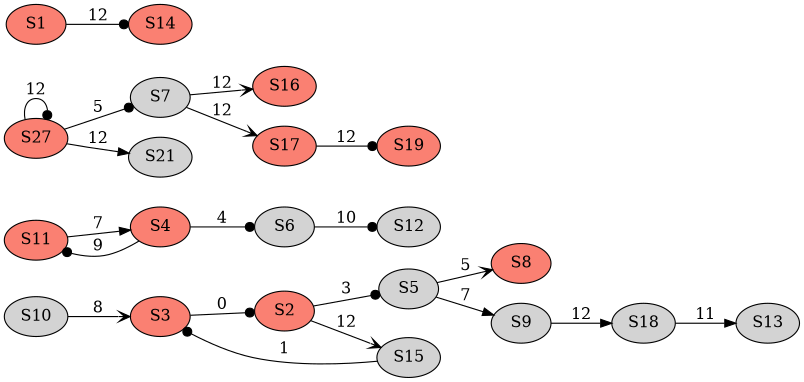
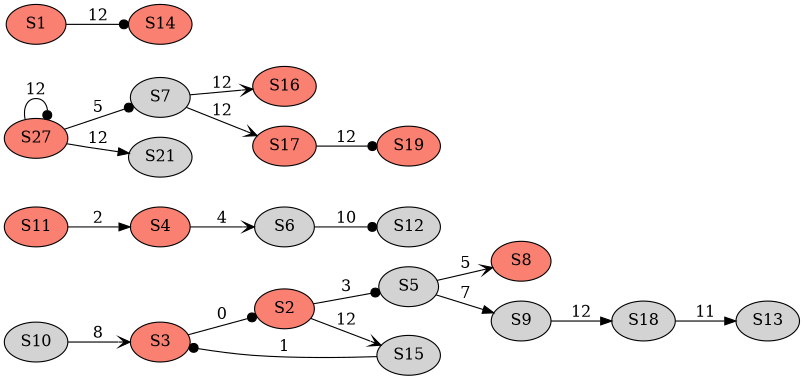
edge "S11" -> "S4": label "7" -> "2"
edge "S4" -> "S6": arrowhead dot -> vee
edge "S4" -> "S11": removed, label "9"
